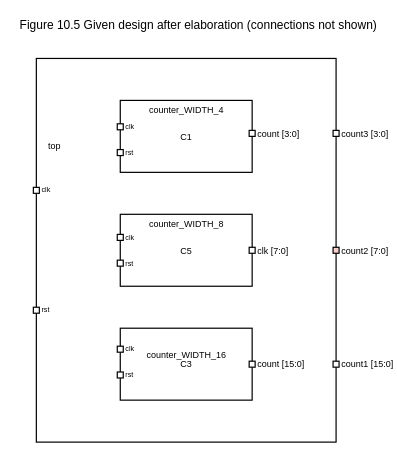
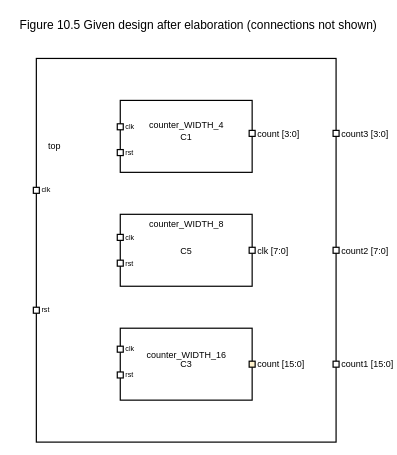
node "counter_WIDTH_4": moved (186, 110) -> (186, 125)
node "count2 [7:0]": fillcolor #f8cecc -> #ffffff
node "count [15:0]": fillcolor #ffffff -> #fff2cc
